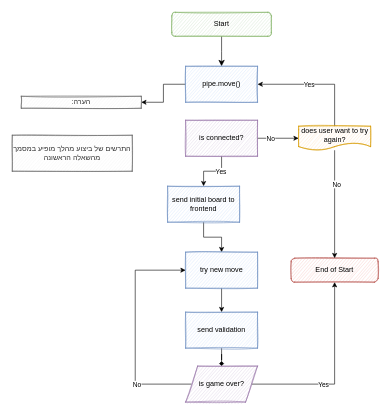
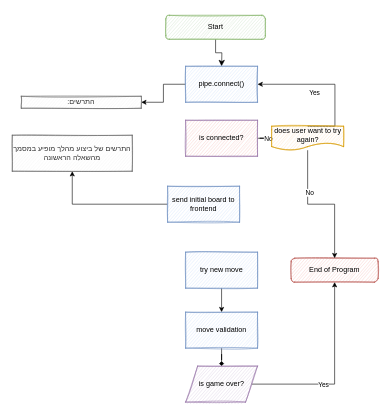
node "Start": moved (222, 24) -> (216, 27)
node "pipe.move()": label "pipe.move()" -> "pipe.connect()"
node "הערה:": label "הערה:" -> "התרשים:"
node "is connected?": fillcolor #e1d5e7 -> #f8cecc
node "does user want to try again?": moved (335, 138) -> (308, 138)
edge "is connected?" -> "send initial board to frontend": removed, label "Yes"
edge "send initial board to frontend" -> "try new move": now "send initial board to frontend" -> "התרשים של ביצוע מהלך מופיע במסמך מהשאלה הראשונה"
node "End of Start": label "End of Start" -> "End of Program"
node "send validation": label "send validation" -> "move validation"
edge "is game over?" -> "try new move": removed, label "No"
